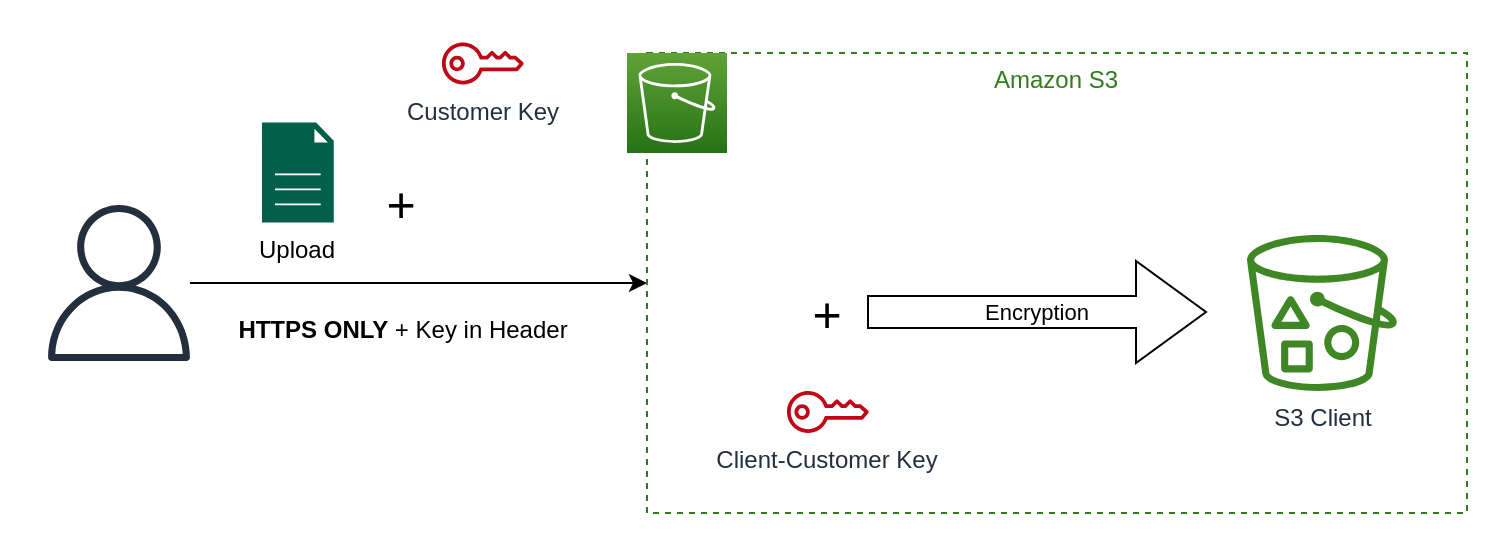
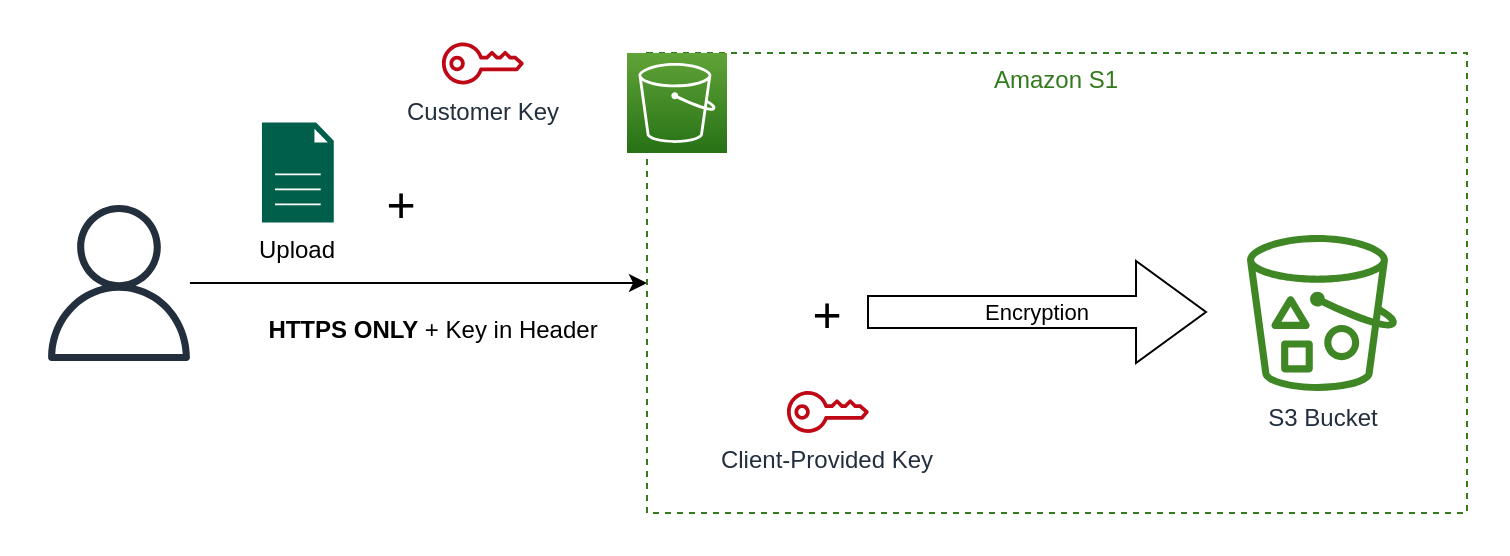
node "Amazon S3": label "Amazon S3" -> "Amazon S1"
node "HTTPS ONLY + Key in Header": moved (403, 331) -> (433, 331)
node "S3 Client": label "S3 Client" -> "S3 Bucket"
node "Client-Customer Key": label "Client-Customer Key" -> "Client-Provided Key"
